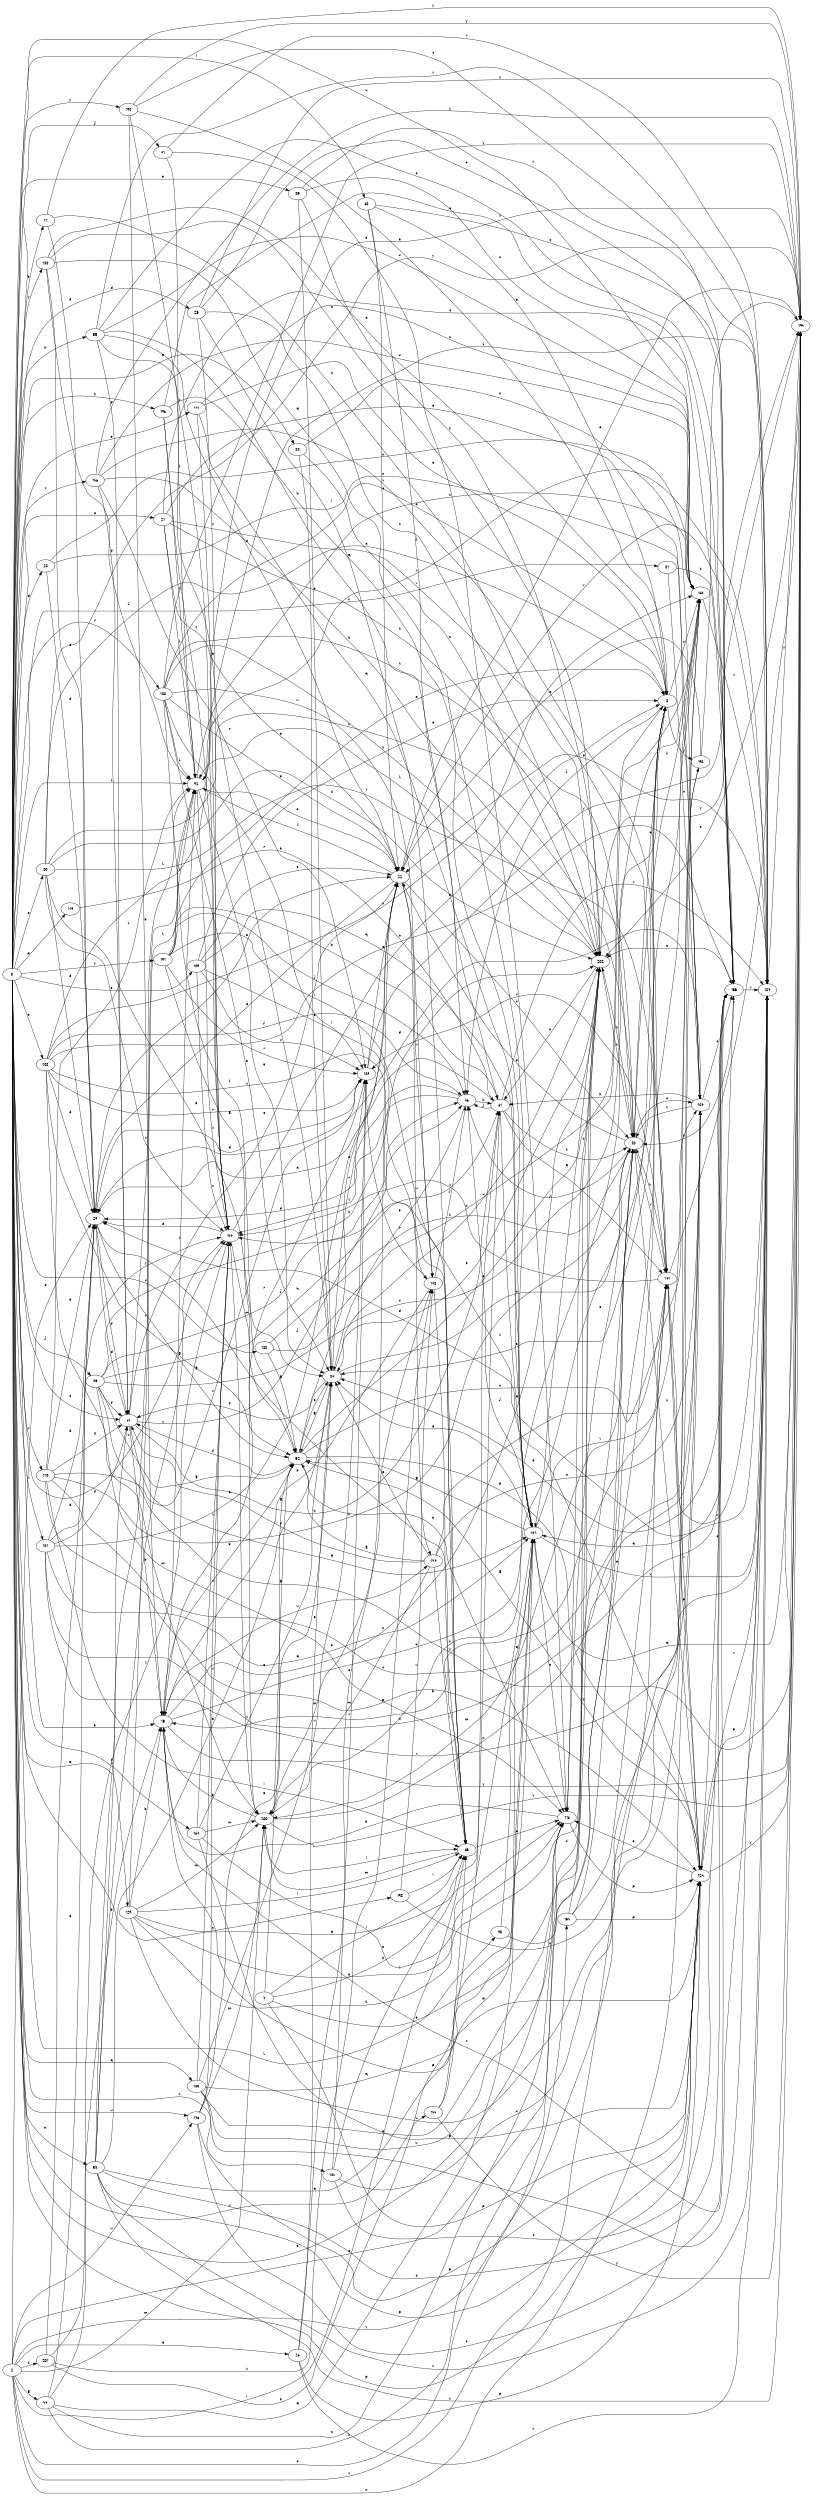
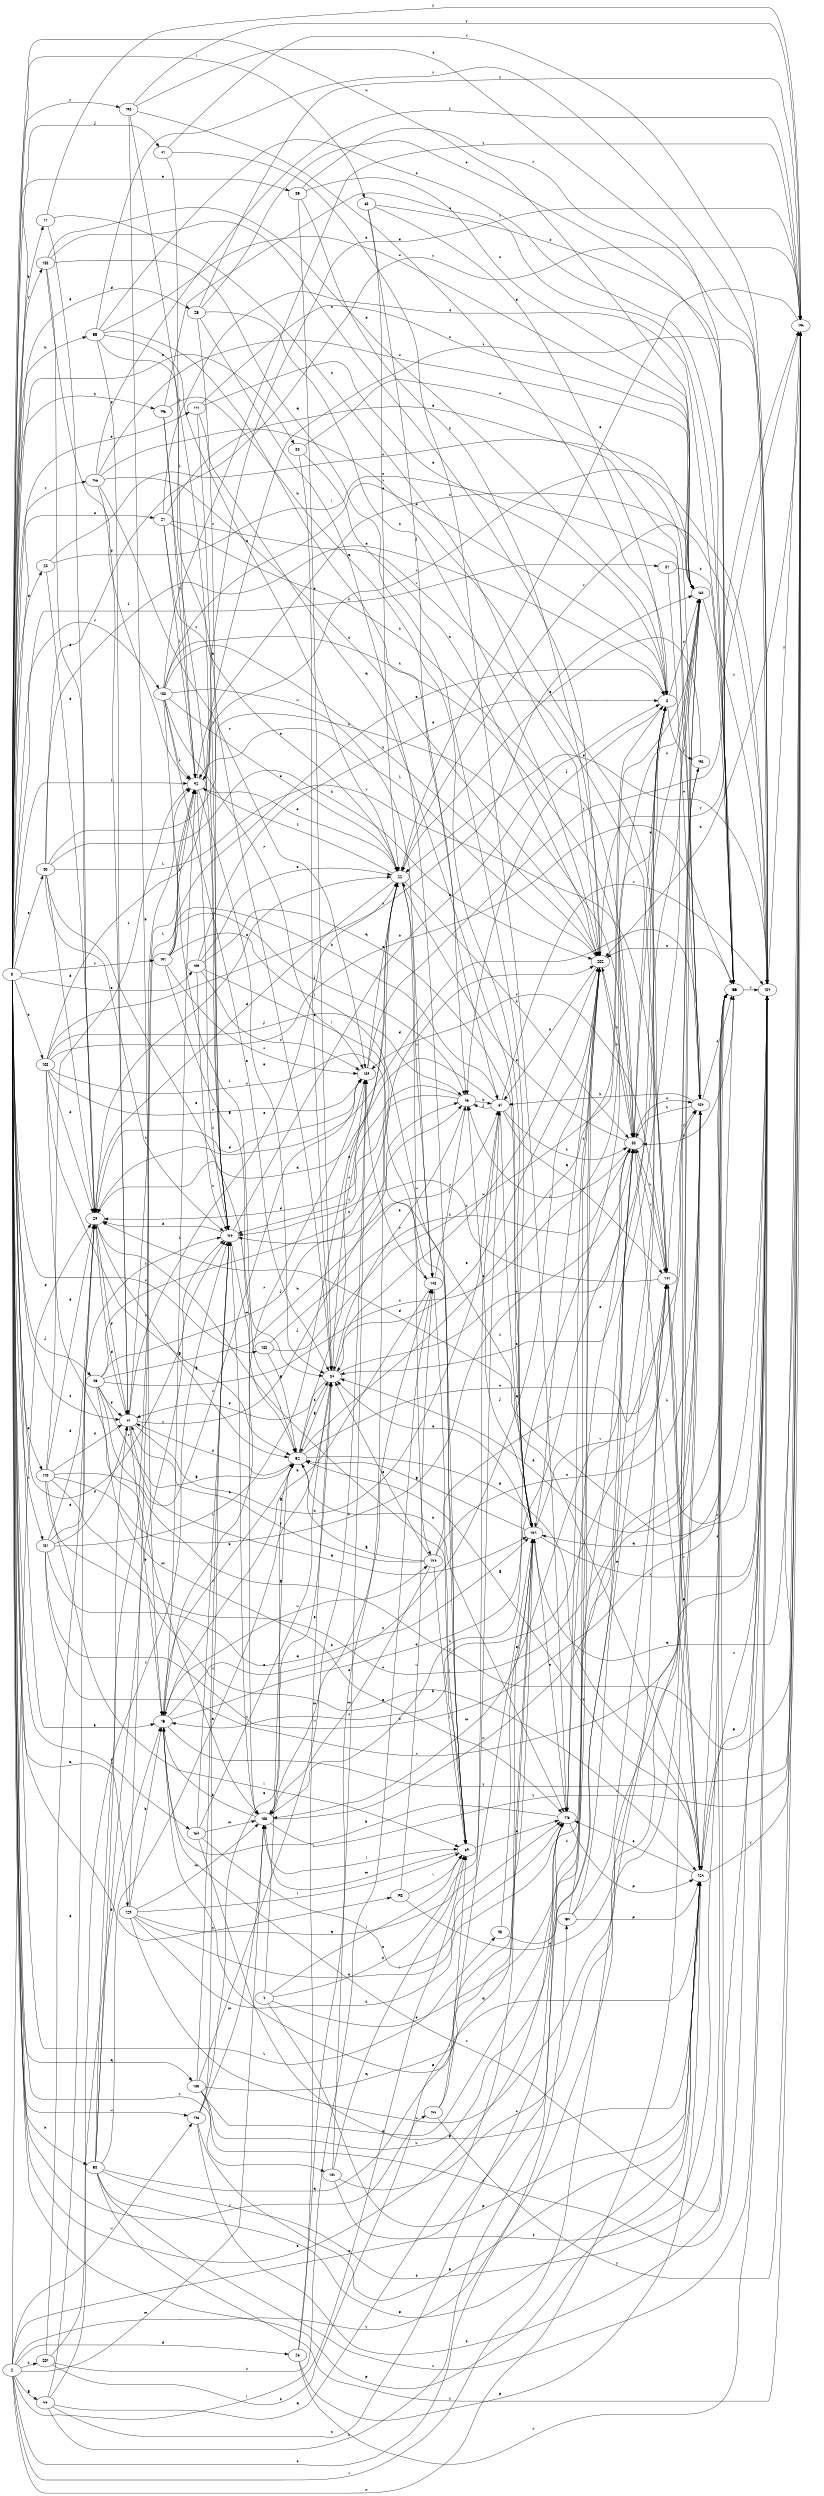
edge "193" -> "194": removed, label "y"
edge "171" -> "194": now "171" -> "107"
node "119": removed
edge "0" -> "110": label "x" -> "o"
node "200": label "200" -> "100"
node "65": label "65" -> "69"
